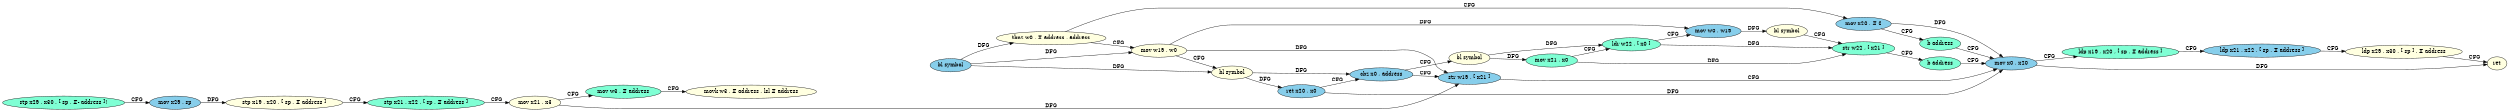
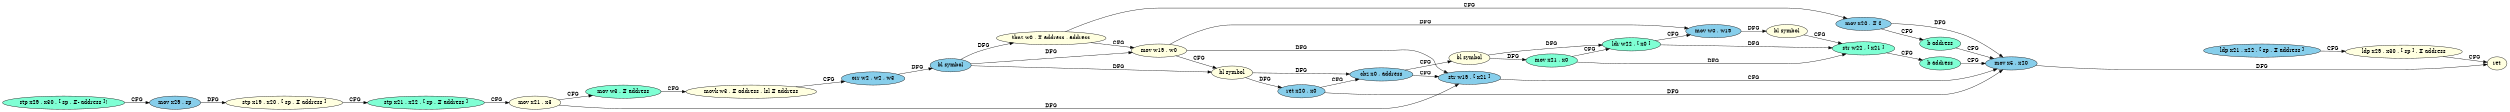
node "ldp x19 , x20 , [ sp , # address ]": removed
node "mov x0 , x20": label "mov x0 , x20" -> "mov x5 , x20"
node "orr w2 , w2 , w3": added
